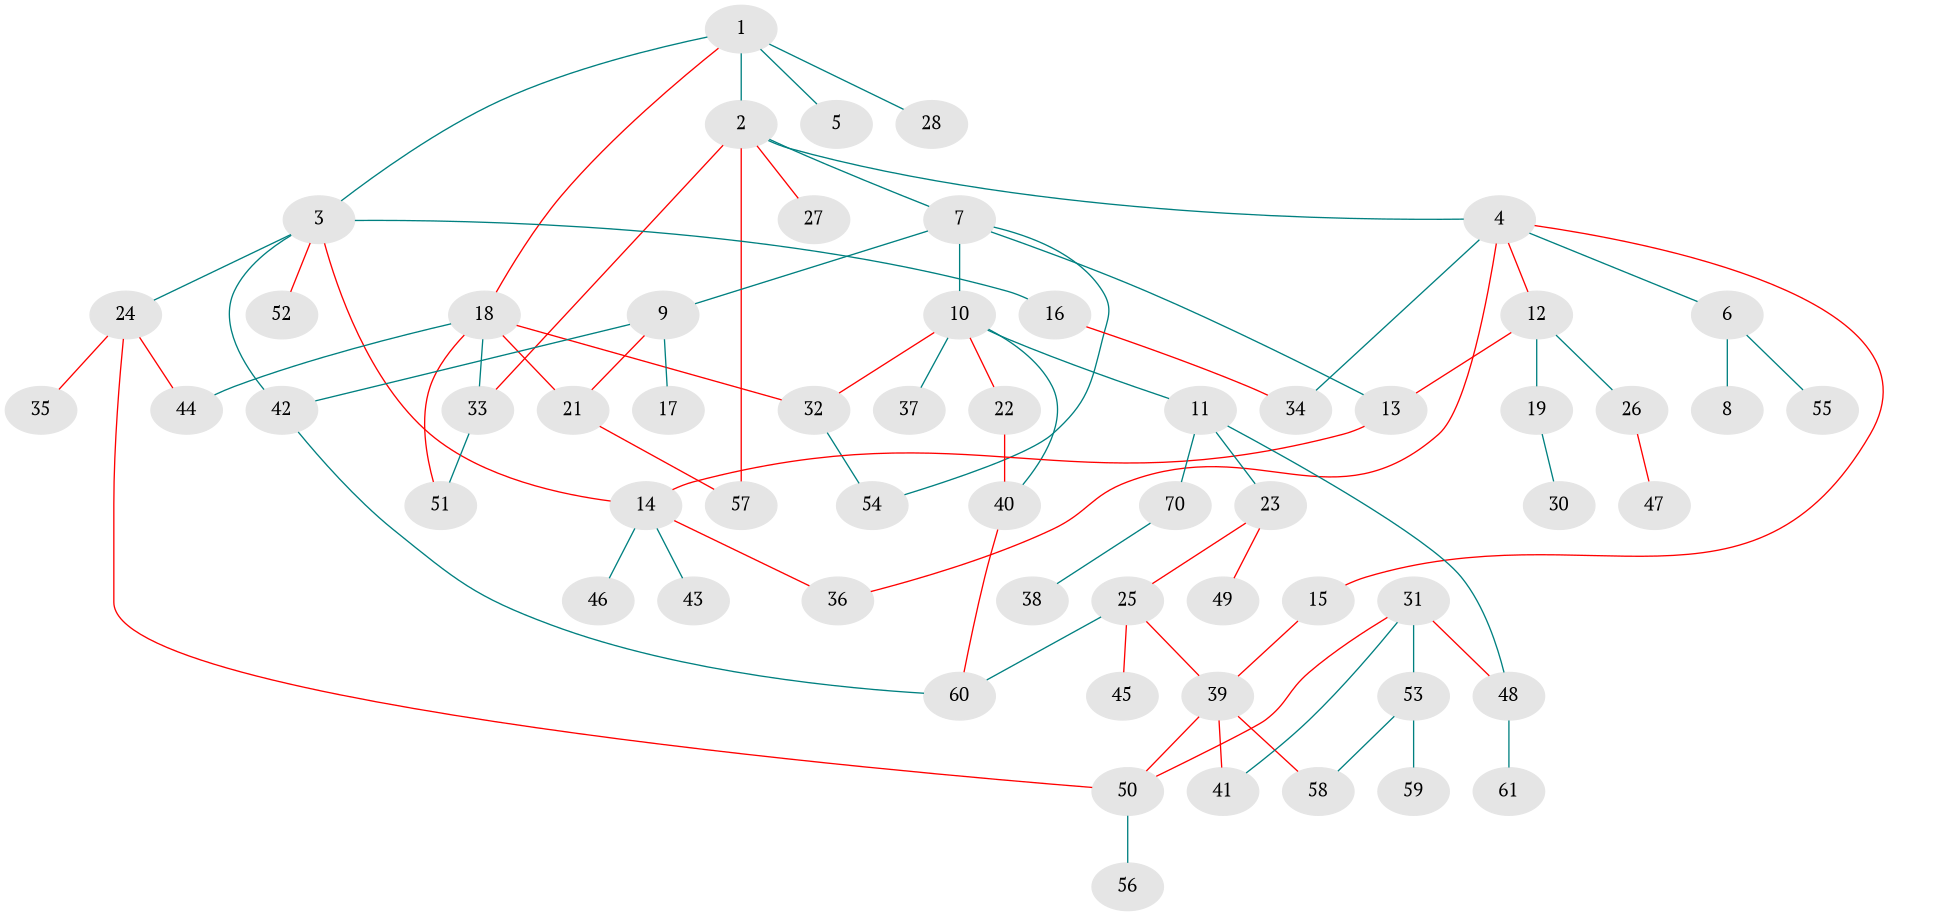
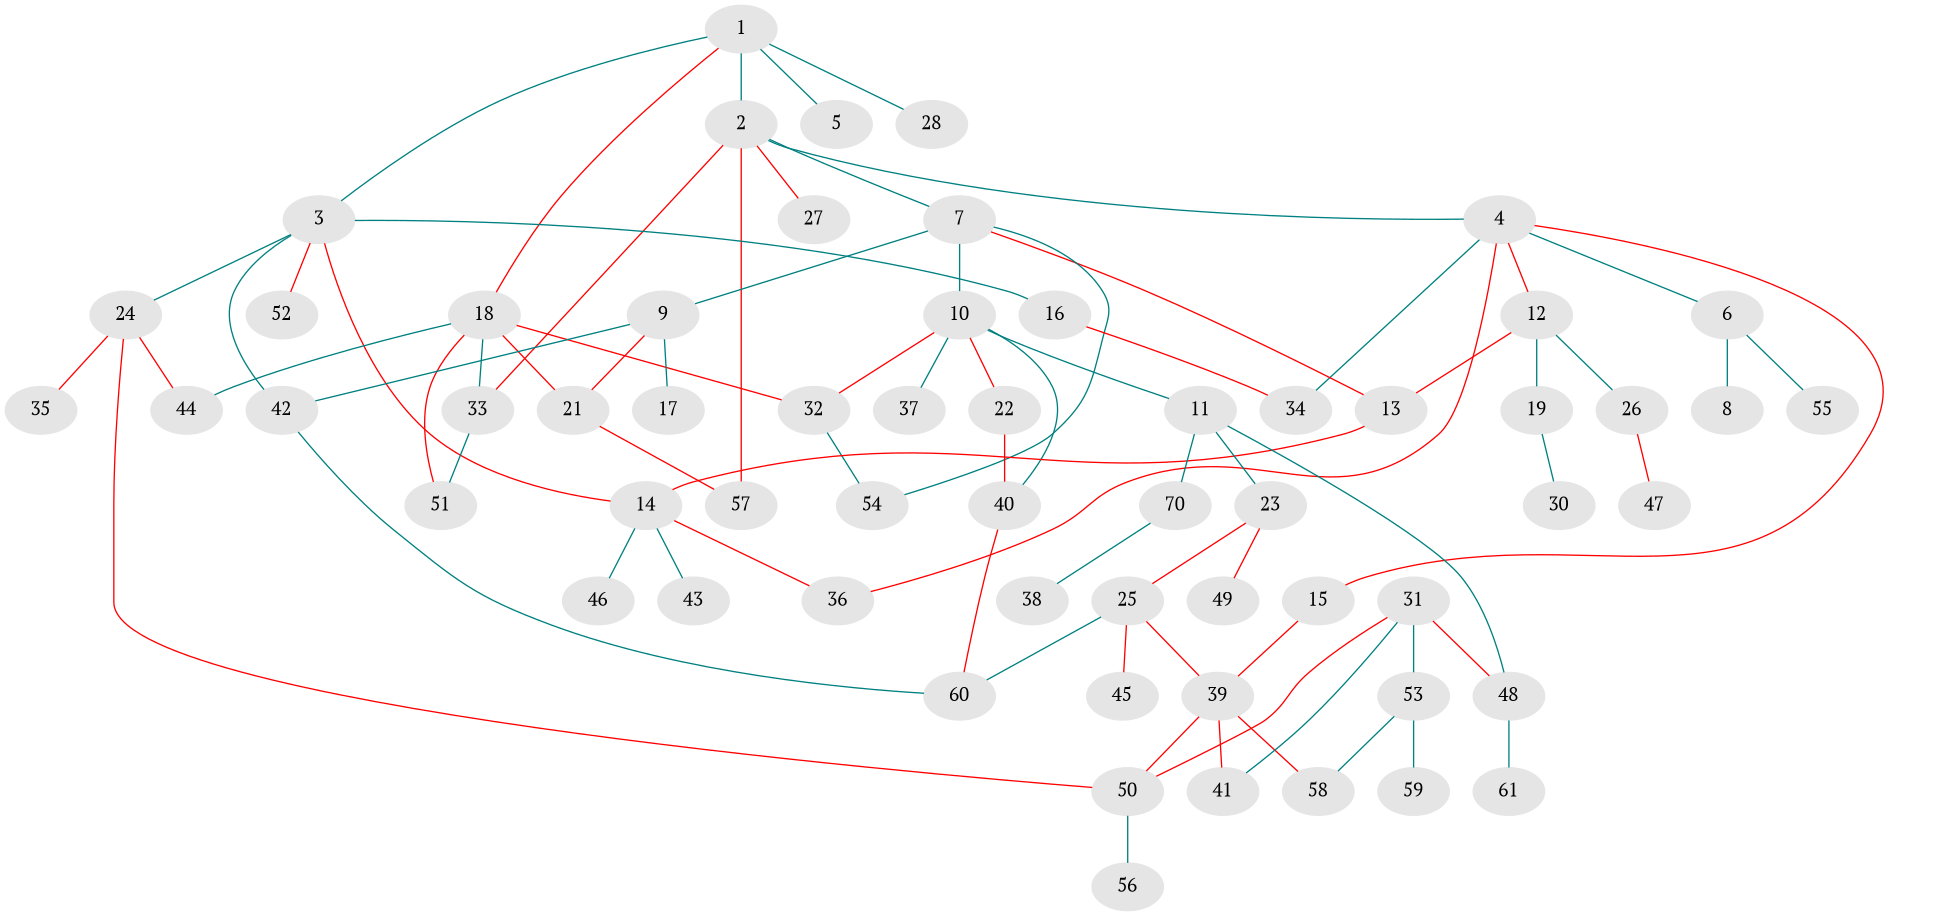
edge "7" -- "13": color teal -> red
